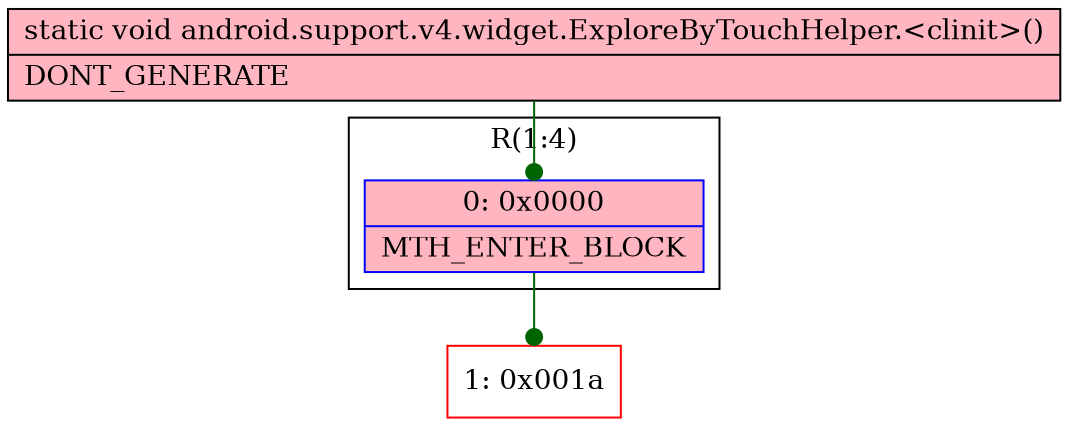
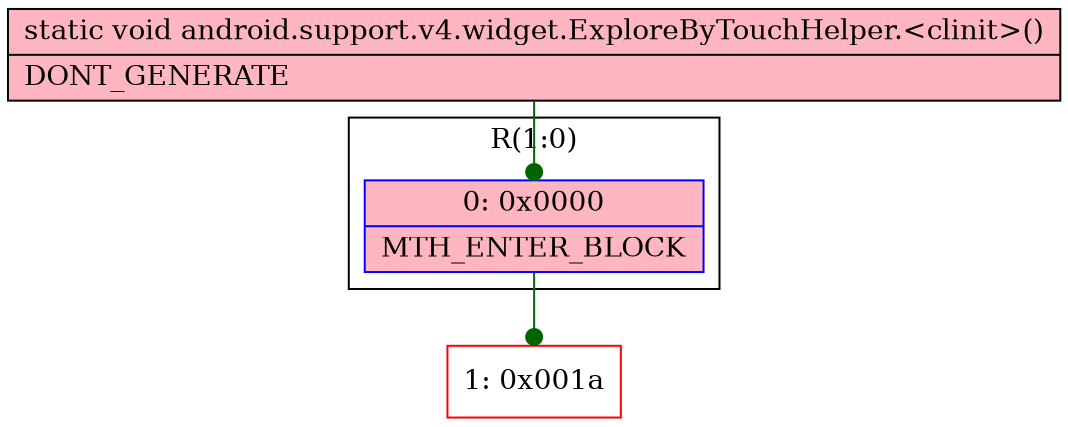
cluster "R(1:4)": label "R(1:4)" -> "R(1:0)"
